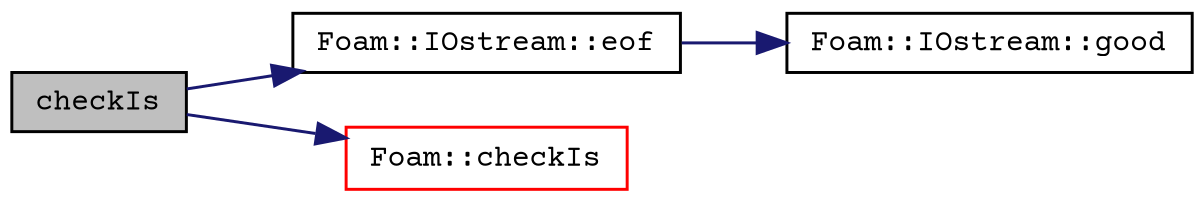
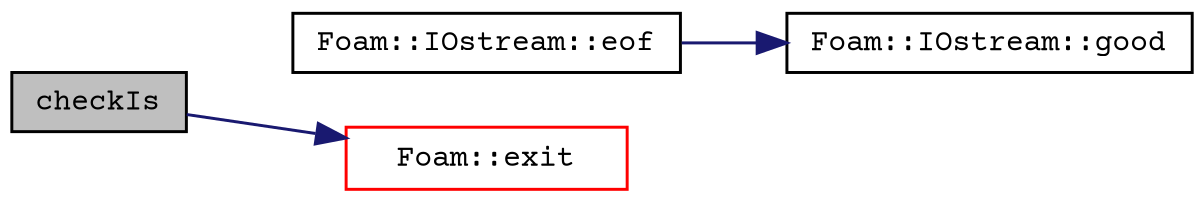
edge "checkIs" -> "Foam::IOstream::eof": removed
node "Foam::checkIs": label "Foam::checkIs" -> "Foam::exit"
